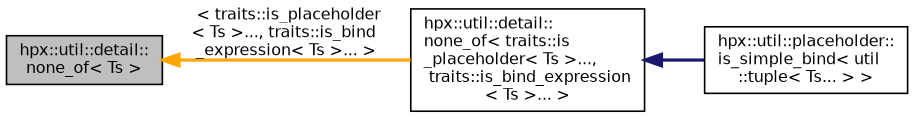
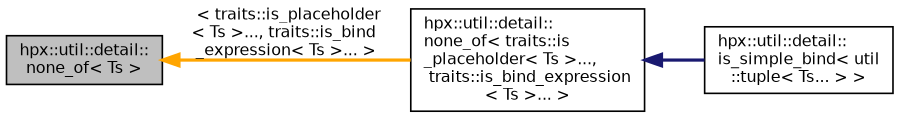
node "hpx::util::placeholder:: is_simple_bind< util ::tuple< Ts... > >": label "hpx::util::placeholder:: is_simple_bind< util ::tuple< Ts... > >" -> "hpx::util::detail:: is_simple_bind< util ::tuple< Ts... > >"
